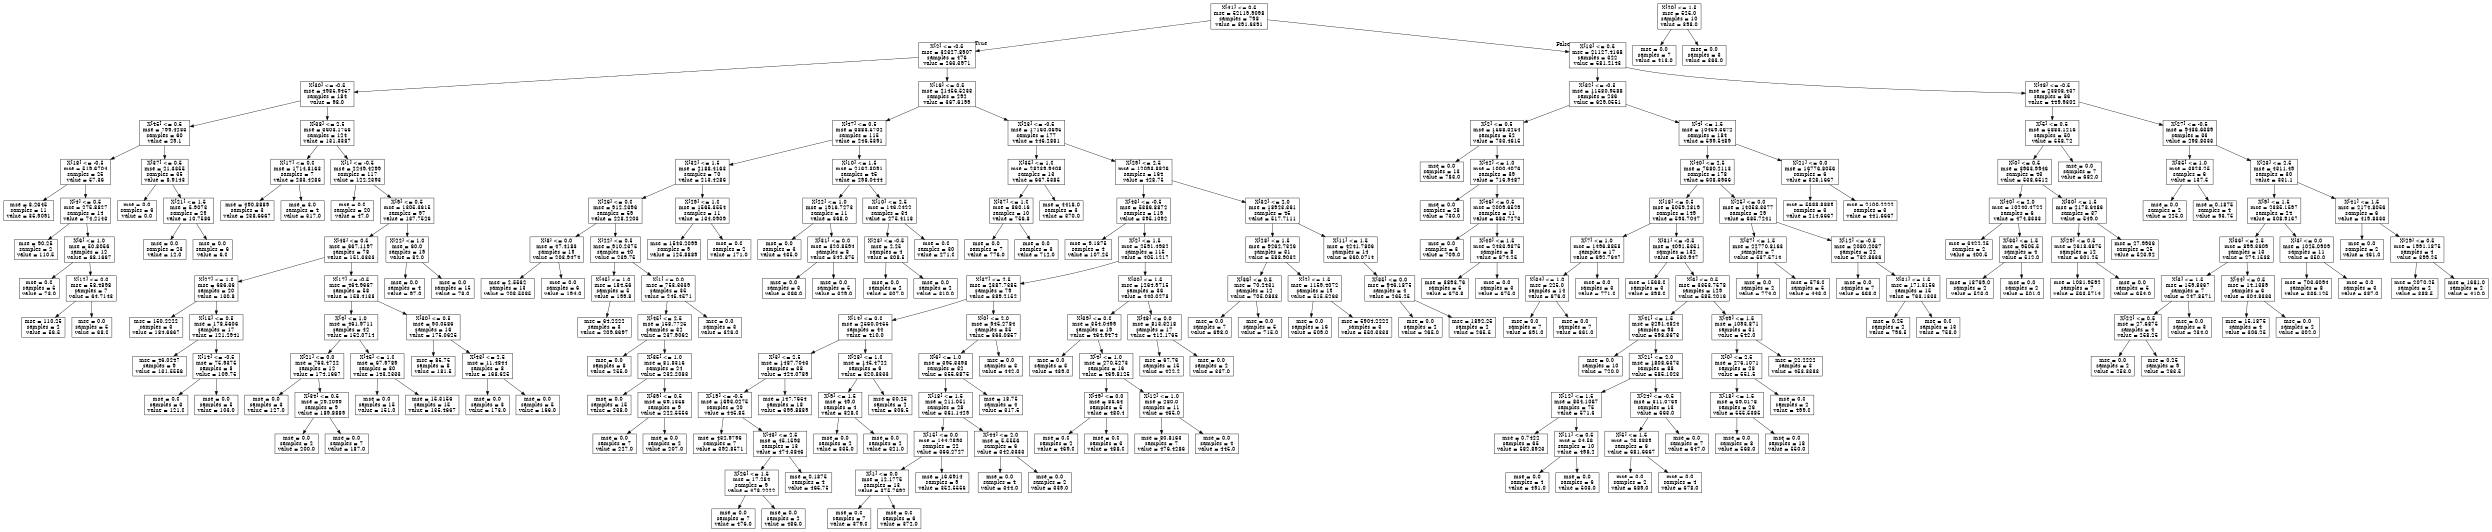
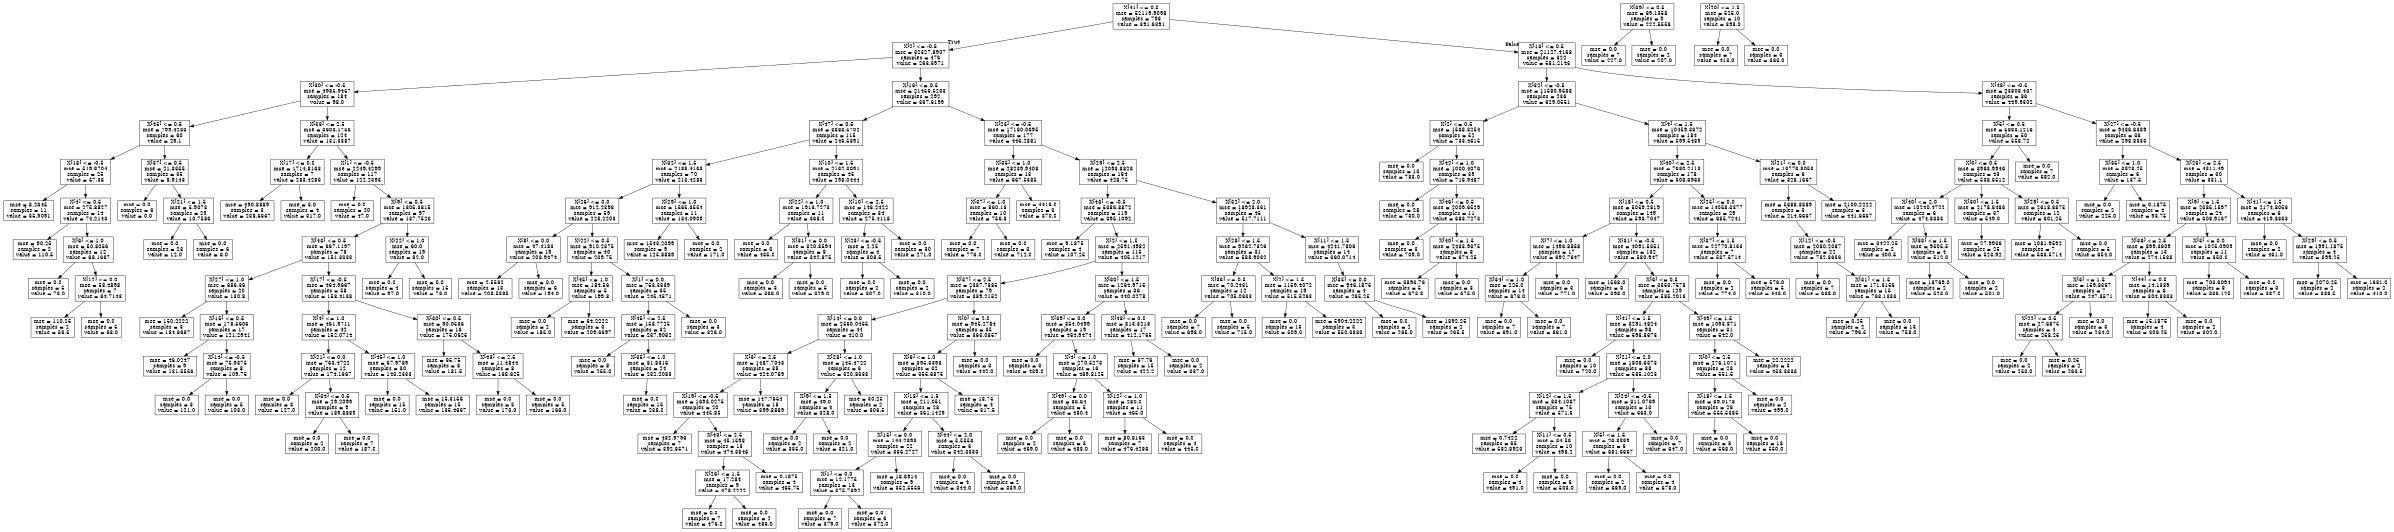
edge "X[30] <= 1.5 mse = 2178.6486 samples = 37 value = 549.0" -> "X[29] <= 0.5 mse = 2618.6875 samples = 12 value = 601.25": now "X[0] <= 0.5 mse = 3963.9946 samples = 43 value = 538.6512" -> "X[29] <= 0.5 mse = 2618.6875 samples = 12 value = 601.25"
edge "X[25] <= 0.0 mse = 14058.3377 samples = 29 value = 685.7241" -> "X[12] <= -0.5 mse = 2080.2087 samples = 22 value = 732.8636": now "mse = 5688.8889 samples = 3 value = 214.6667" -> "X[12] <= -0.5 mse = 2080.2087 samples = 22 value = 732.8636"
node "mse = 0.0 samples = 2 value = 185.0": added
node "mse = 0.25 samples = 9 value = 263.5": label "mse = 0.25 samples = 9 value = 263.5" -> "mse = 0.25 samples = 2 value = 263.5"
edge "X[35] <= 1.0 mse = 81.8316 samples = 24 value = 232.2083" -> "X[39] <= 0.5 mse = 69.1358 samples = 9 value = 222.5556": removed
